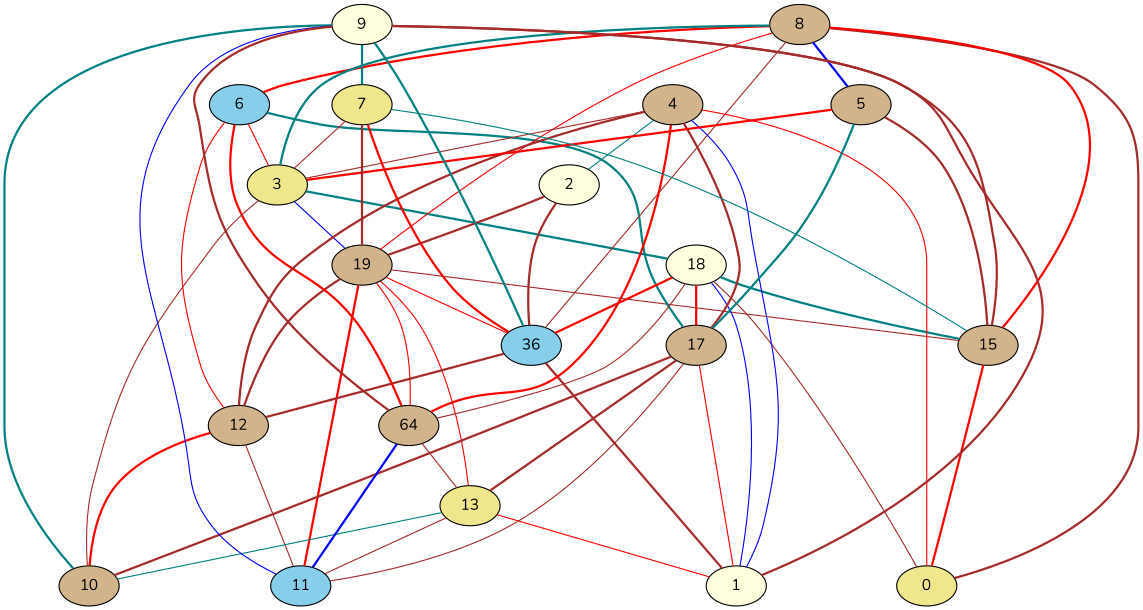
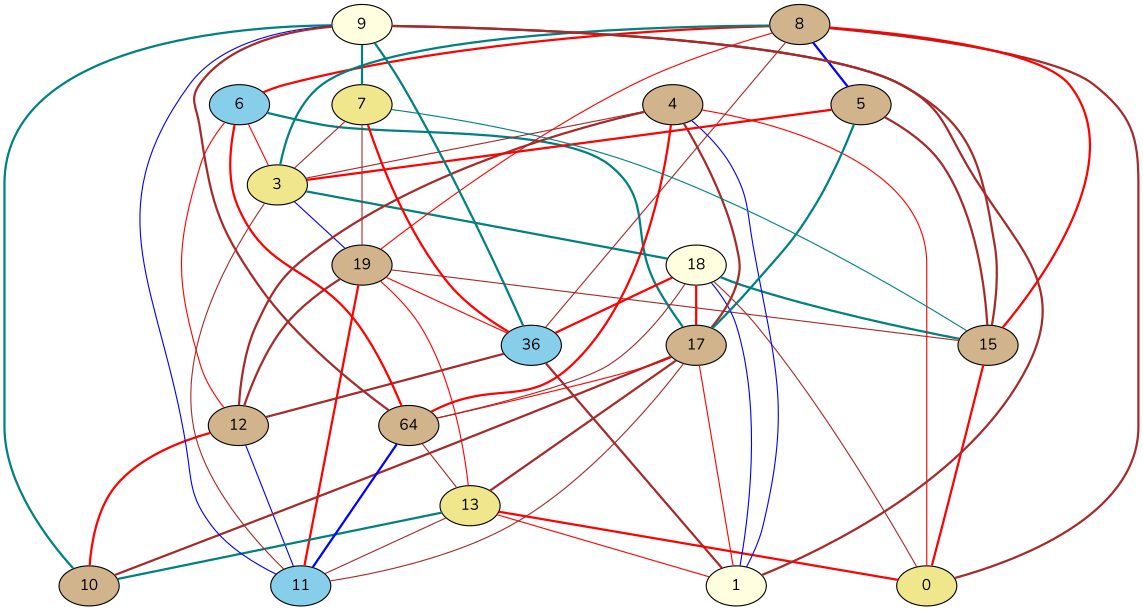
edge "7" -- "19": style bold -> solid
node "2": removed
edge "19" -- "64": now "17" -- "64"
edge "3" -- "10": now "3" -- "11"
edge "12" -- "11": color brown -> blue
edge "13" -- "0": added
edge "13" -- "10": style solid -> bold
